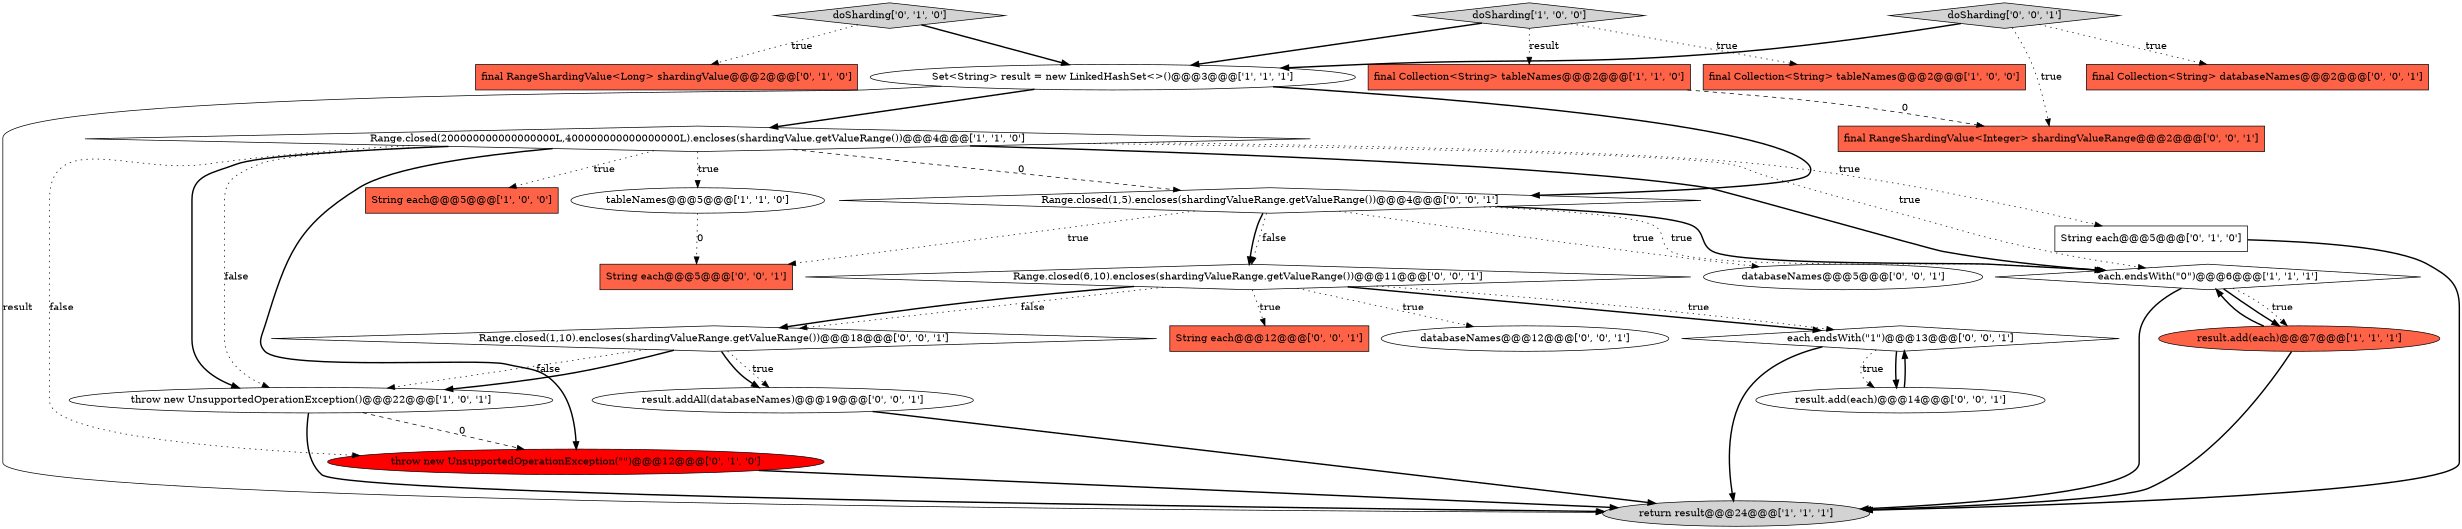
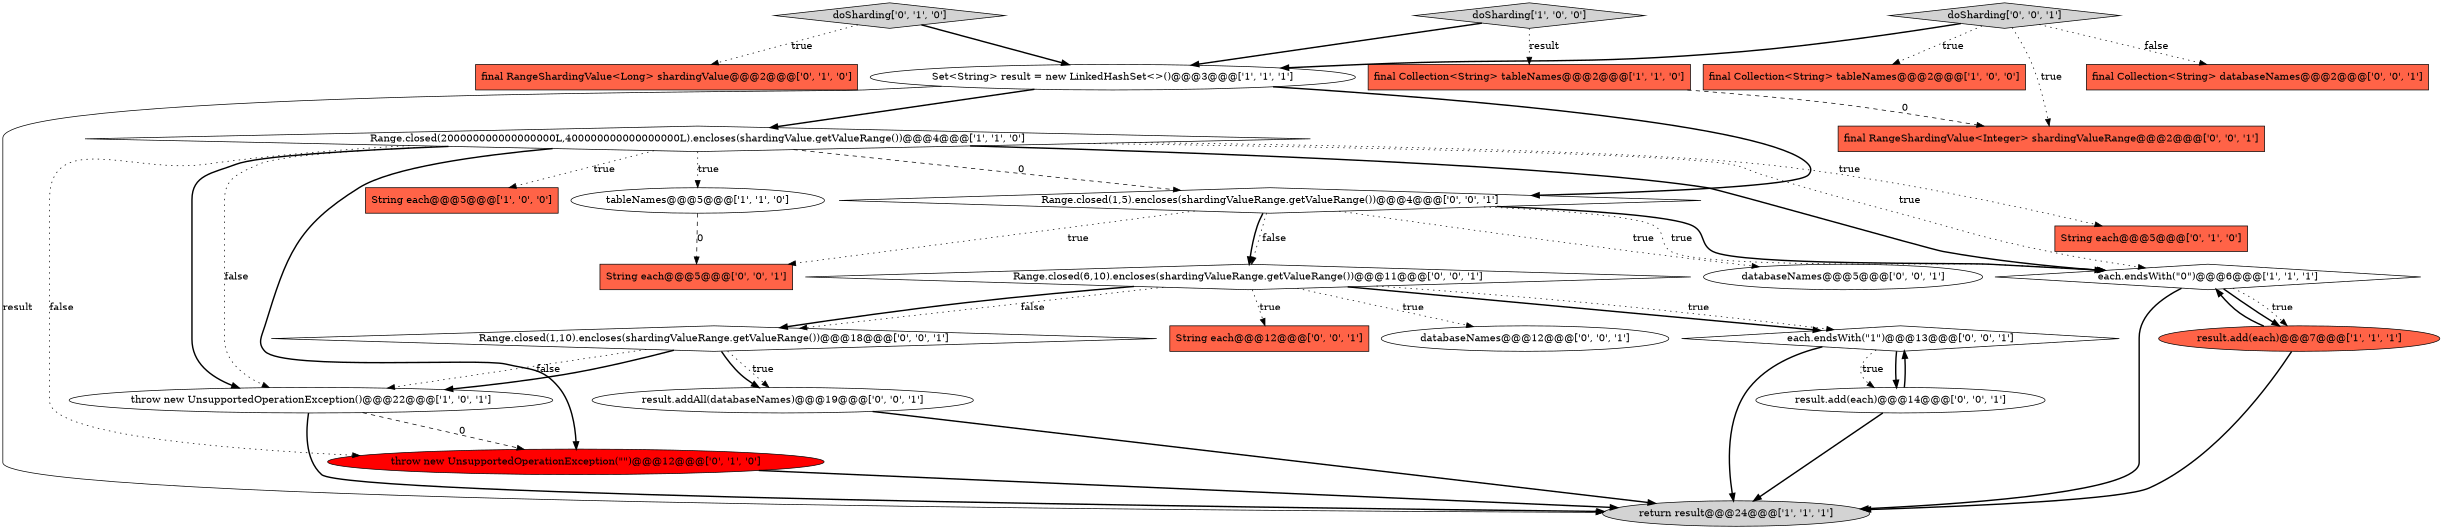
edge "doSharding['1', '0', '0']" -> "final Collection<String> tableNames@@@2@@@['1', '0', '0']": now "doSharding['0', '0', '1']" -> "final Collection<String> tableNames@@@2@@@['1', '0', '0']"
edge "doSharding['0', '0', '1']" -> "final Collection<String> databaseNames@@@2@@@['0', '0', '1']": label "true" -> "false"
edge "tableNames@@@5@@@['1', '1', '0']" -> "String each@@@5@@@['0', '0', '1']": style dotted -> dashed
node "String each@@@5@@@['0', '1', '0']": fillcolor white -> tomato
edge "String each@@@5@@@['0', '1', '0']" -> "return result@@@24@@@['1', '1', '1']": now "result.add(each)@@@14@@@['0', '0', '1']" -> "return result@@@24@@@['1', '1', '1']"
